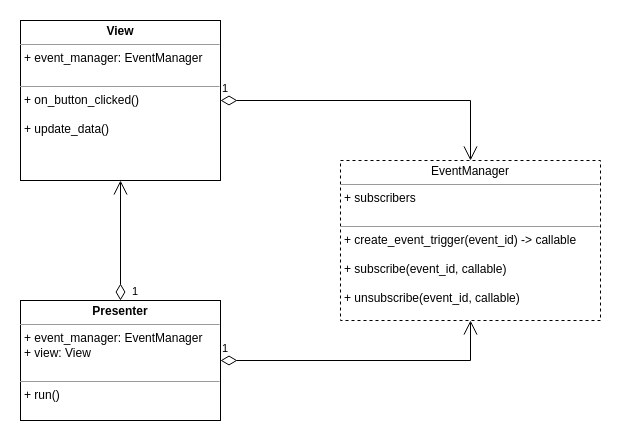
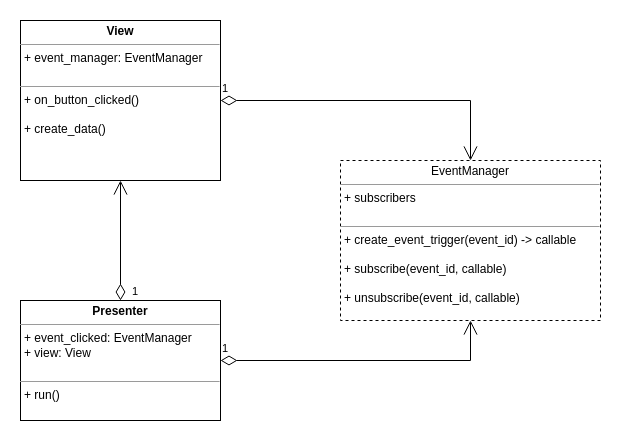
node "View + event_manager: EventManager + on_button_clicked() + update_data()": label "View + event_manager: EventManager + on_button_clicked() + update_data()" -> "View + event_manager: EventManager + on_button_clicked() + create_data()"
node "Presenter + event_manager: EventManager + view: View + run()": label "Presenter + event_manager: EventManager + view: View + run()" -> "Presenter + event_clicked: EventManager + view: View + run()"
